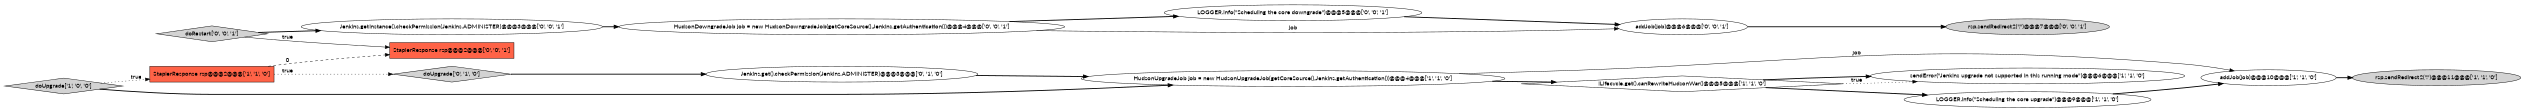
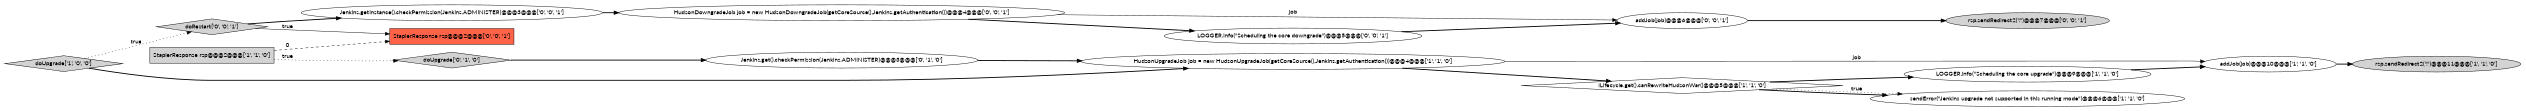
node "StaplerResponse rsp@@@2@@@['1', '1', '0']": fillcolor tomato -> lightgray
edge "doUpgrade['1', '0', '0']" -> "StaplerResponse rsp@@@2@@@['1', '1', '0']": now "doUpgrade['1', '0', '0']" -> "doRestart['0', '0', '1']"
